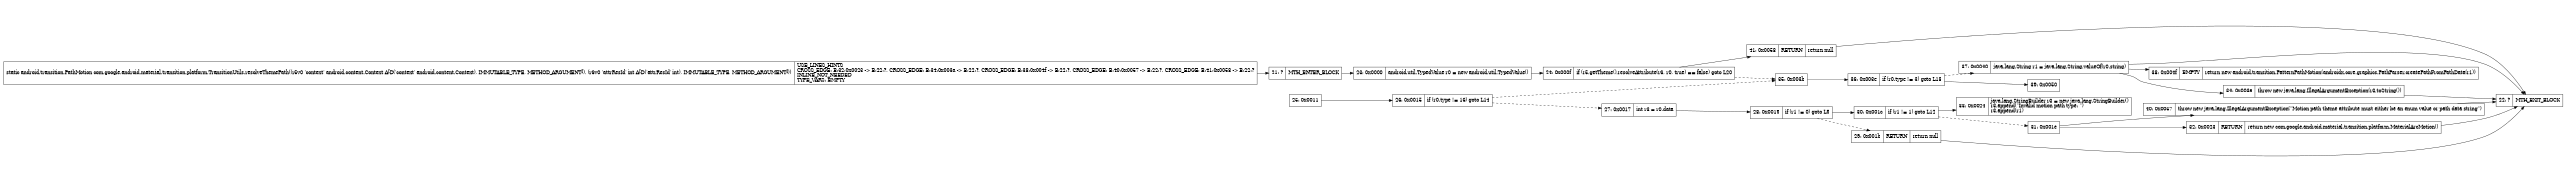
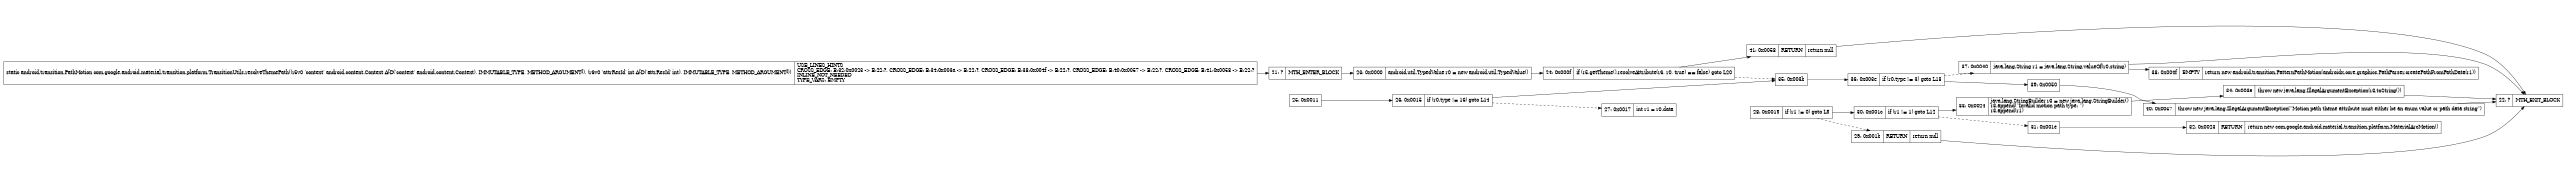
edge "37: 0x0040" -> "34: 0x003a": now "33: 0x0024" -> "34: 0x003a"
edge "26: 0x0015" -> "35: 0x003b": style dashed -> solid
node "27: 0x0017": text "int r3 = r0.data" -> "int r1 = r0.data"
edge "27: 0x0017" -> "28: 0x0019": removed
edge "31: 0x001e" -> "40: 0x0057": now "39: 0x0050" -> "40: 0x0057"
edge "32: 0x0023" -> "22: ?": removed
